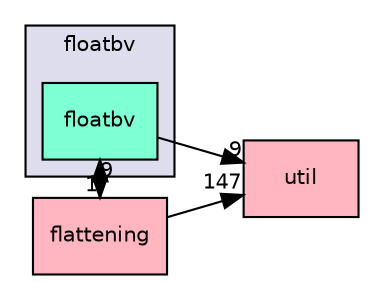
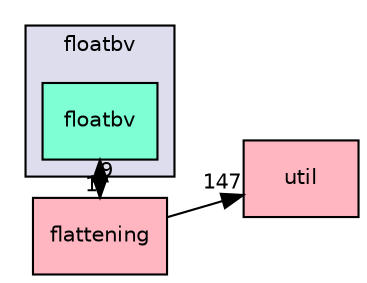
edge "floatbv" -> "util": removed
